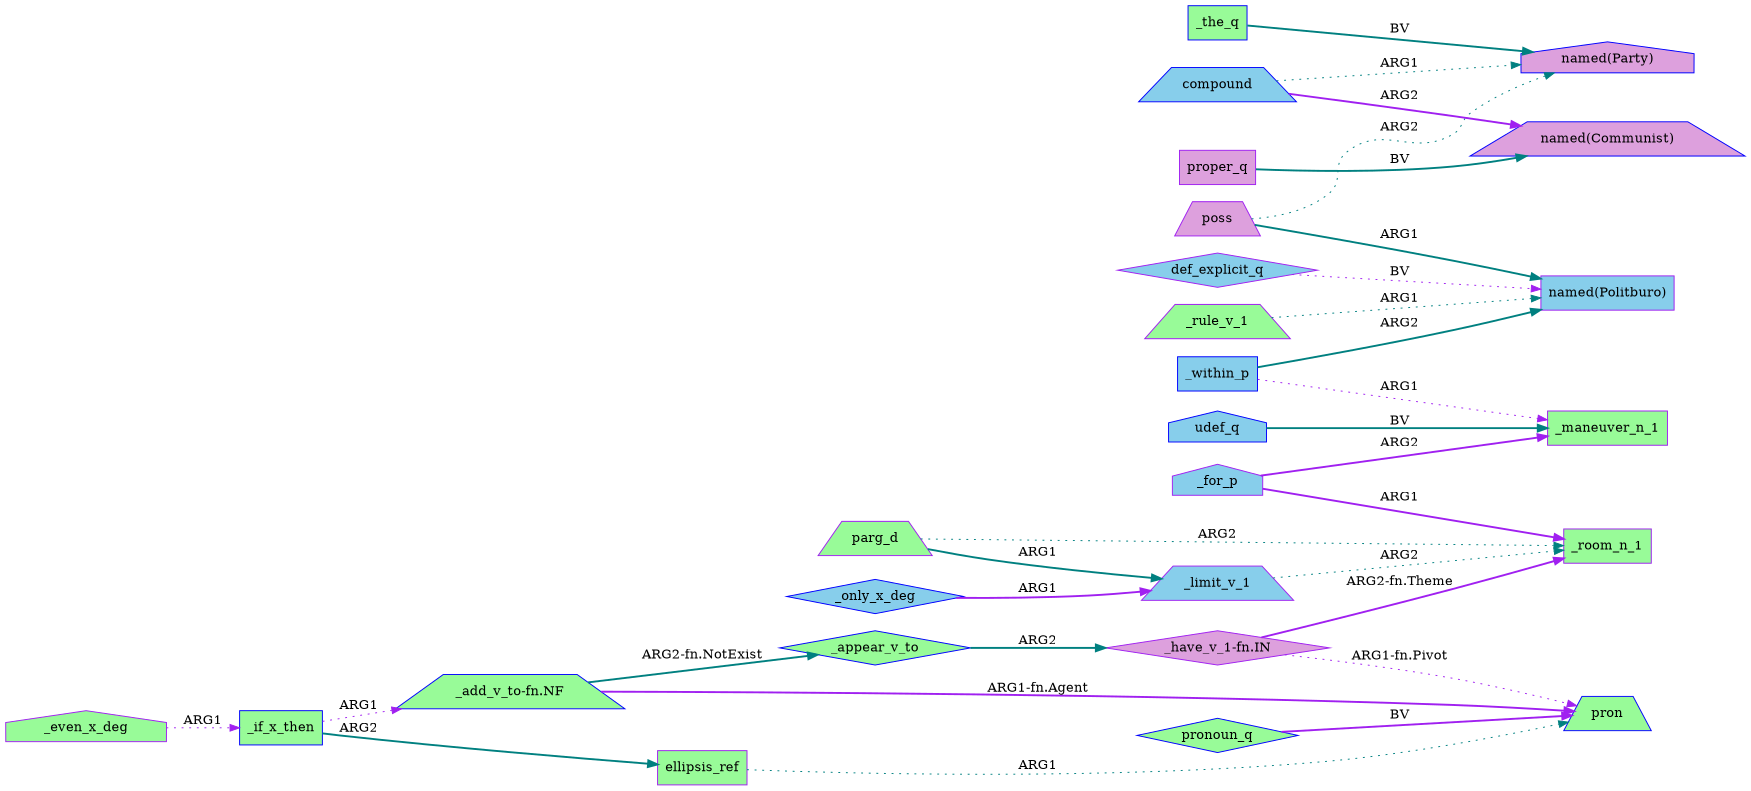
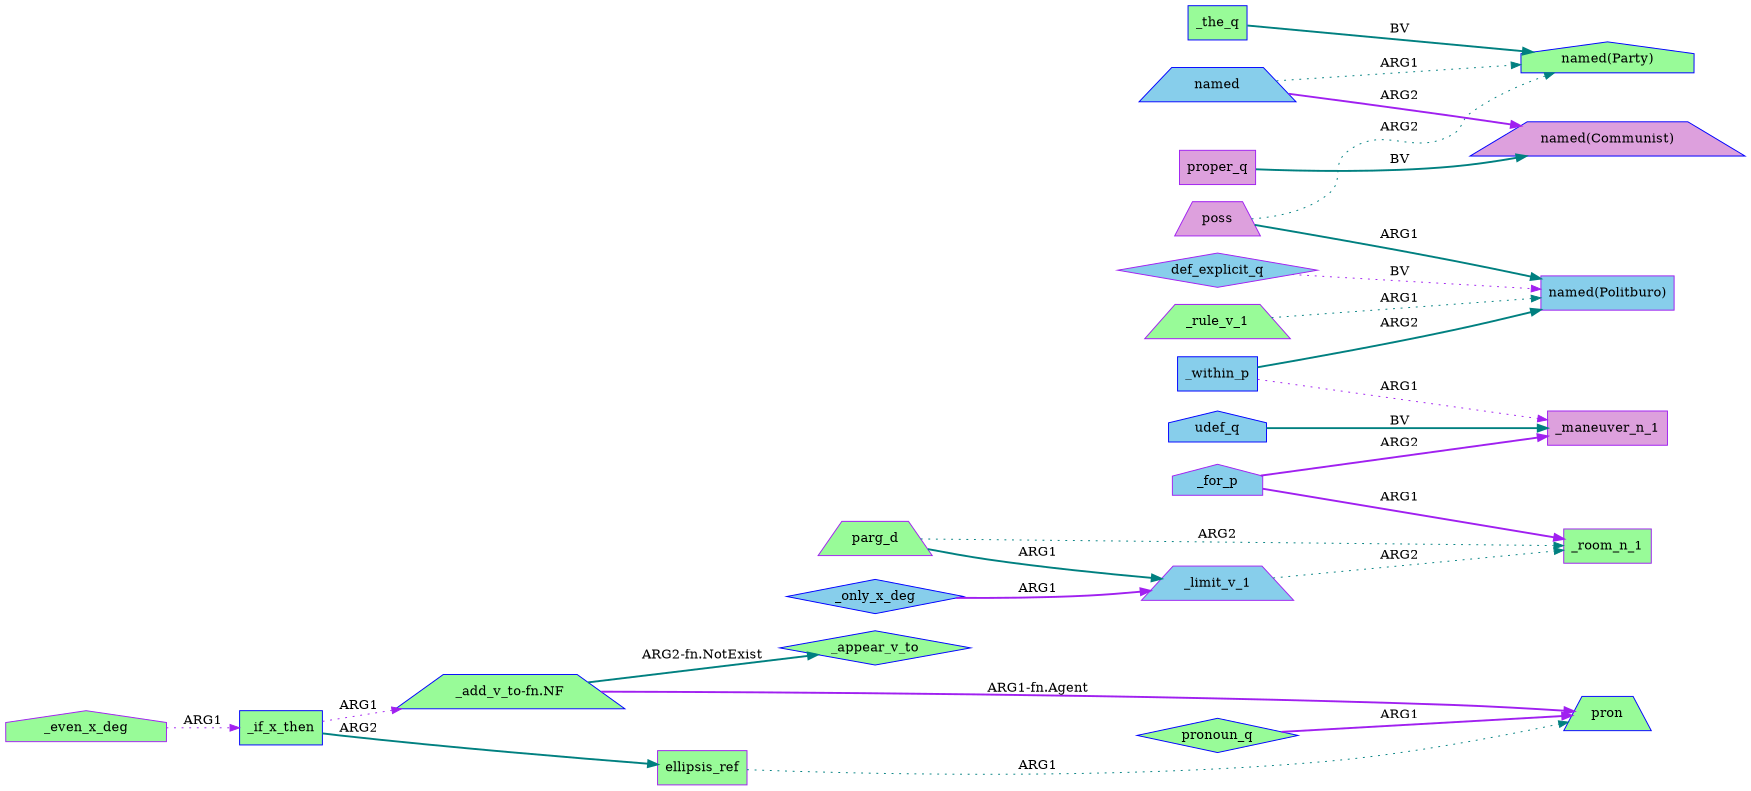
node "named(Party)": fillcolor plum -> palegreen
node "compound": label "compound" -> "named"
node "_maneuver_n_1": fillcolor palegreen -> plum
node "_have_v_1-fn.IN": removed
edge "pronoun_q" -> "pron": label "BV" -> "ARG1"
